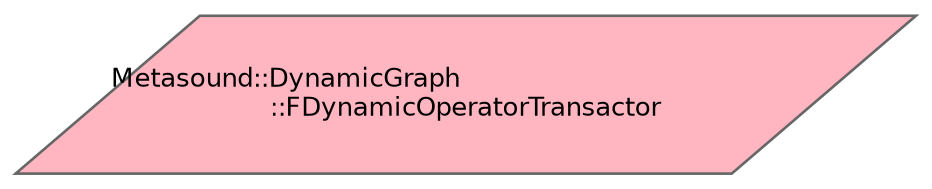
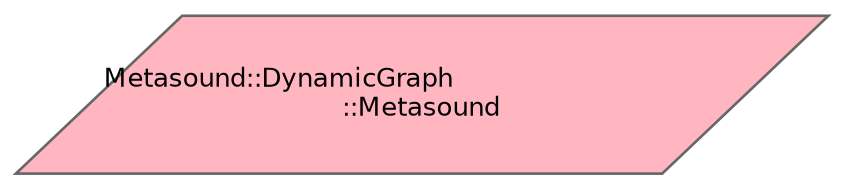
node "Metasound::DynamicGraph ::FDynamicOperatorTransactor": label "Metasound::DynamicGraph ::FDynamicOperatorTransactor" -> "Metasound::DynamicGraph ::Metasound"
